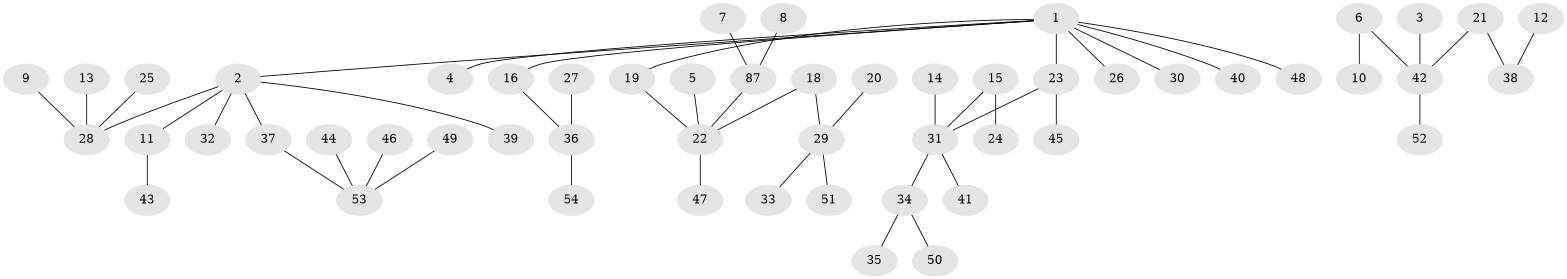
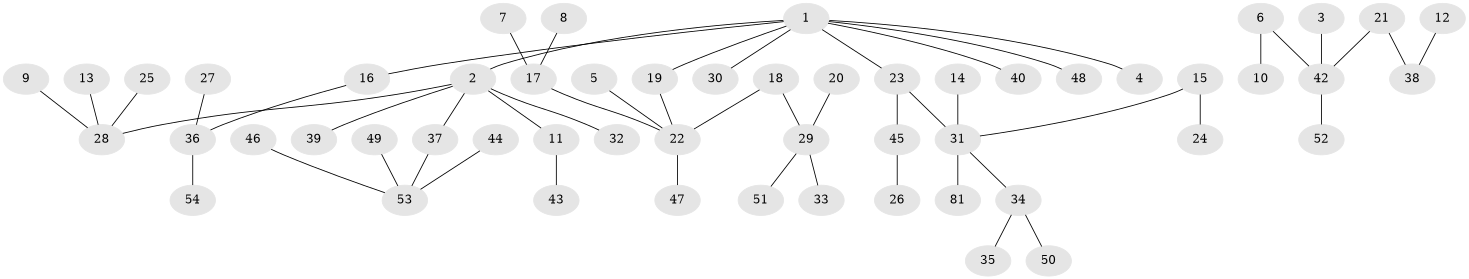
edge "1" -- "26": now "45" -- "26"
node "87": label "87" -> "17"
node "41": label "41" -> "81"
